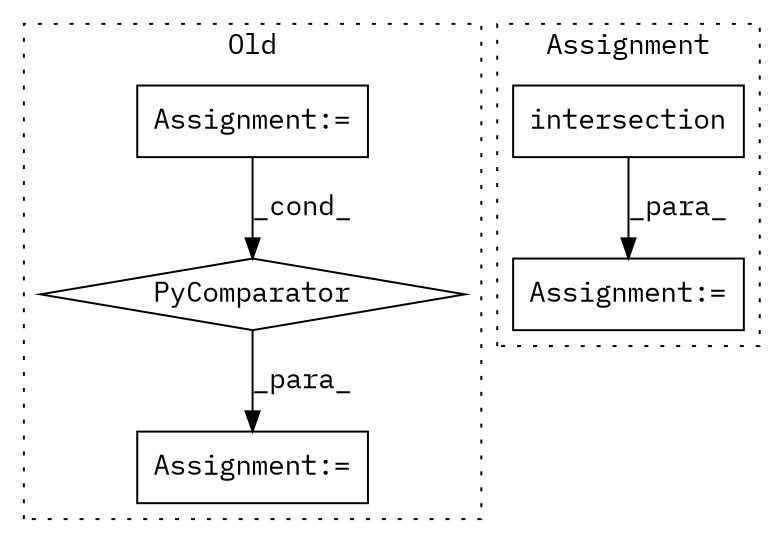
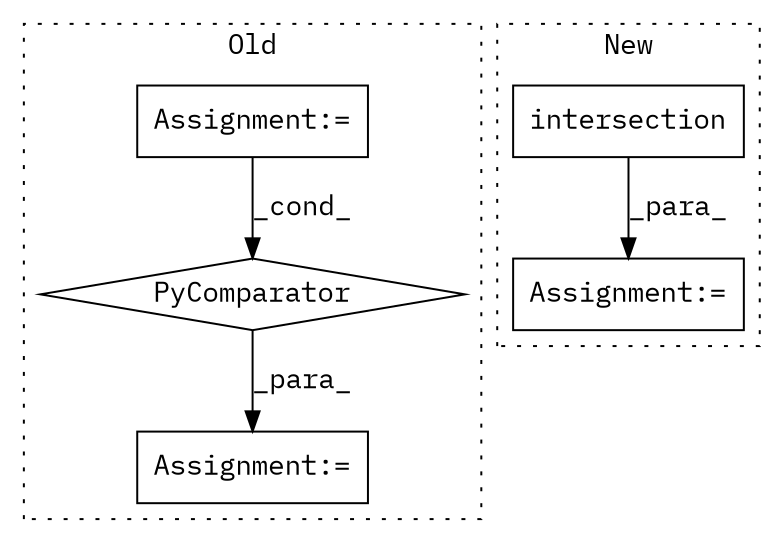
cluster "Assignment": label "Assignment" -> "New"
